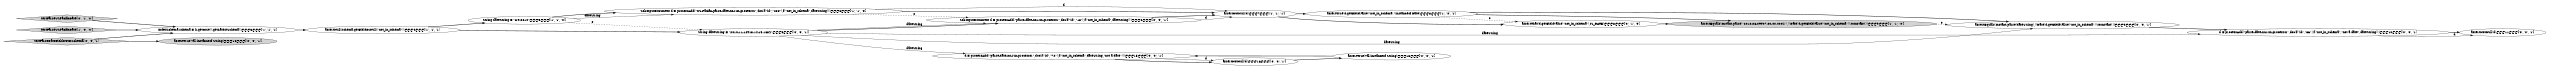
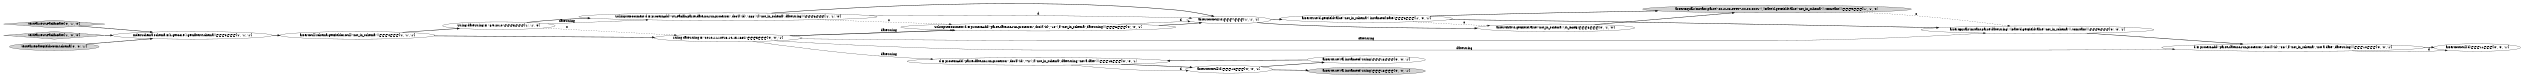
node "testParseDateFieldNotInSchema['0', '0', '1']": shape diamond -> ellipse
edge "testParseDateFieldNotInSchema['0', '0', '1']" -> "assertTrue(val instanceof String)@@@18@@@['0', '0', '1']": now "assertNotNull(d)@@@16@@@['0', '0', '1']" -> "assertTrue(val instanceof String)@@@18@@@['0', '0', '1']"
